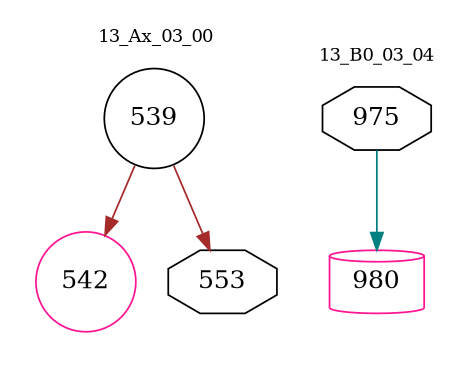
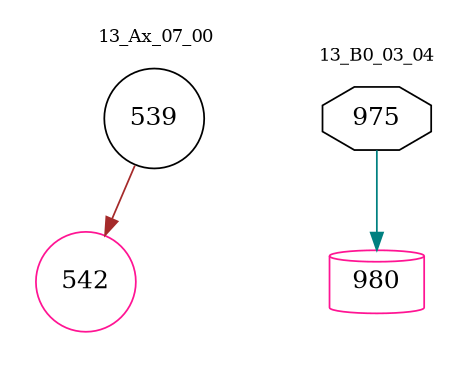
cluster "13_Ax_03_00": label "13_Ax_03_00" -> "13_Ax_07_00"
node "553": removed
